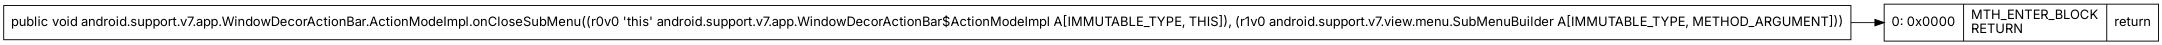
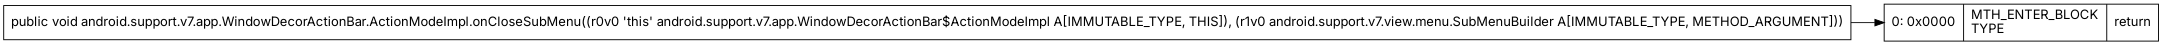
node "0: 0x0000": text "RETURN" -> "TYPE"
